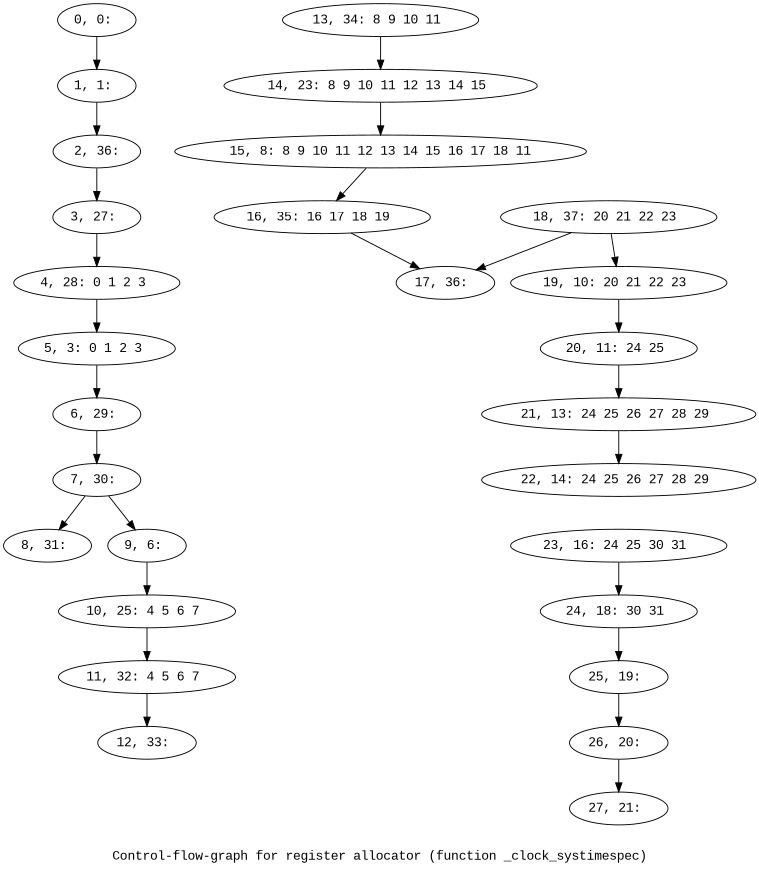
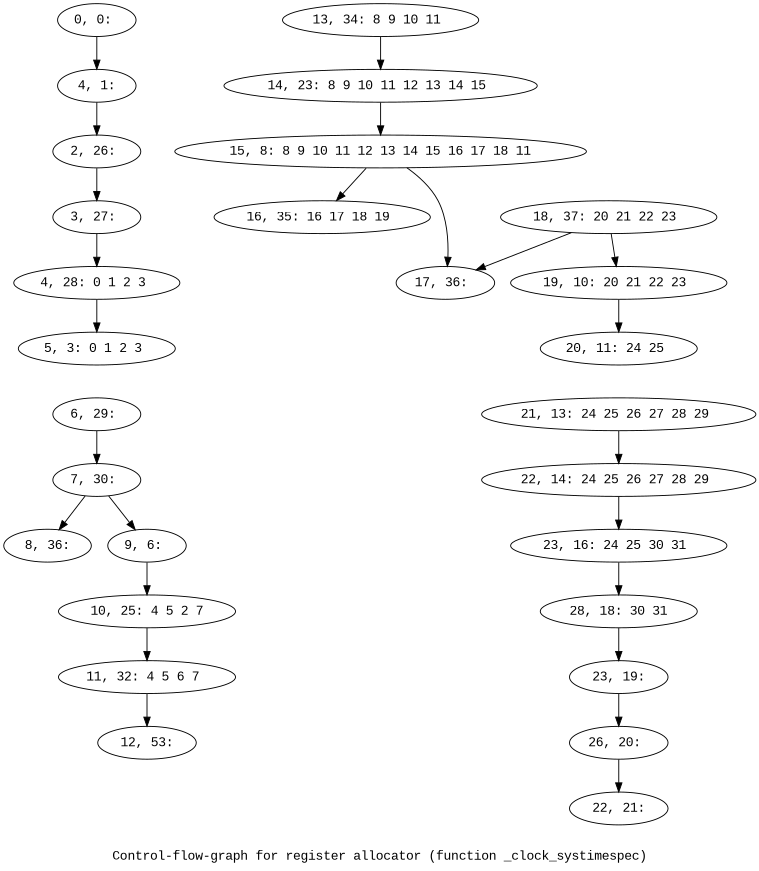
node "1, 1:": label "1, 1:" -> "4, 1:"
node "2, 36:": label "2, 36:" -> "2, 26:"
edge "16, 35: 16 17 18 19" -> "17, 36:": now "15, 8: 8 9 10 11 12 13 14 15 16 17 18 11" -> "17, 36:"
edge "5, 3: 0 1 2 3" -> "6, 29:": removed
edge "20, 11: 24 25" -> "21, 13: 24 25 26 27 28 29": removed
edge "22, 14: 24 25 26 27 28 29" -> "23, 16: 24 25 30 31": added
node "8, 31:": label "8, 31:" -> "8, 36:"
node "10, 25: 4 5 6 7": label "10, 25: 4 5 6 7" -> "10, 25: 4 5 2 7"
node "24, 18: 30 31": label "24, 18: 30 31" -> "28, 18: 30 31"
node "25, 19:": label "25, 19:" -> "23, 19:"
node "12, 33:": label "12, 33:" -> "12, 53:"
node "27, 21:": label "27, 21:" -> "22, 21:"
